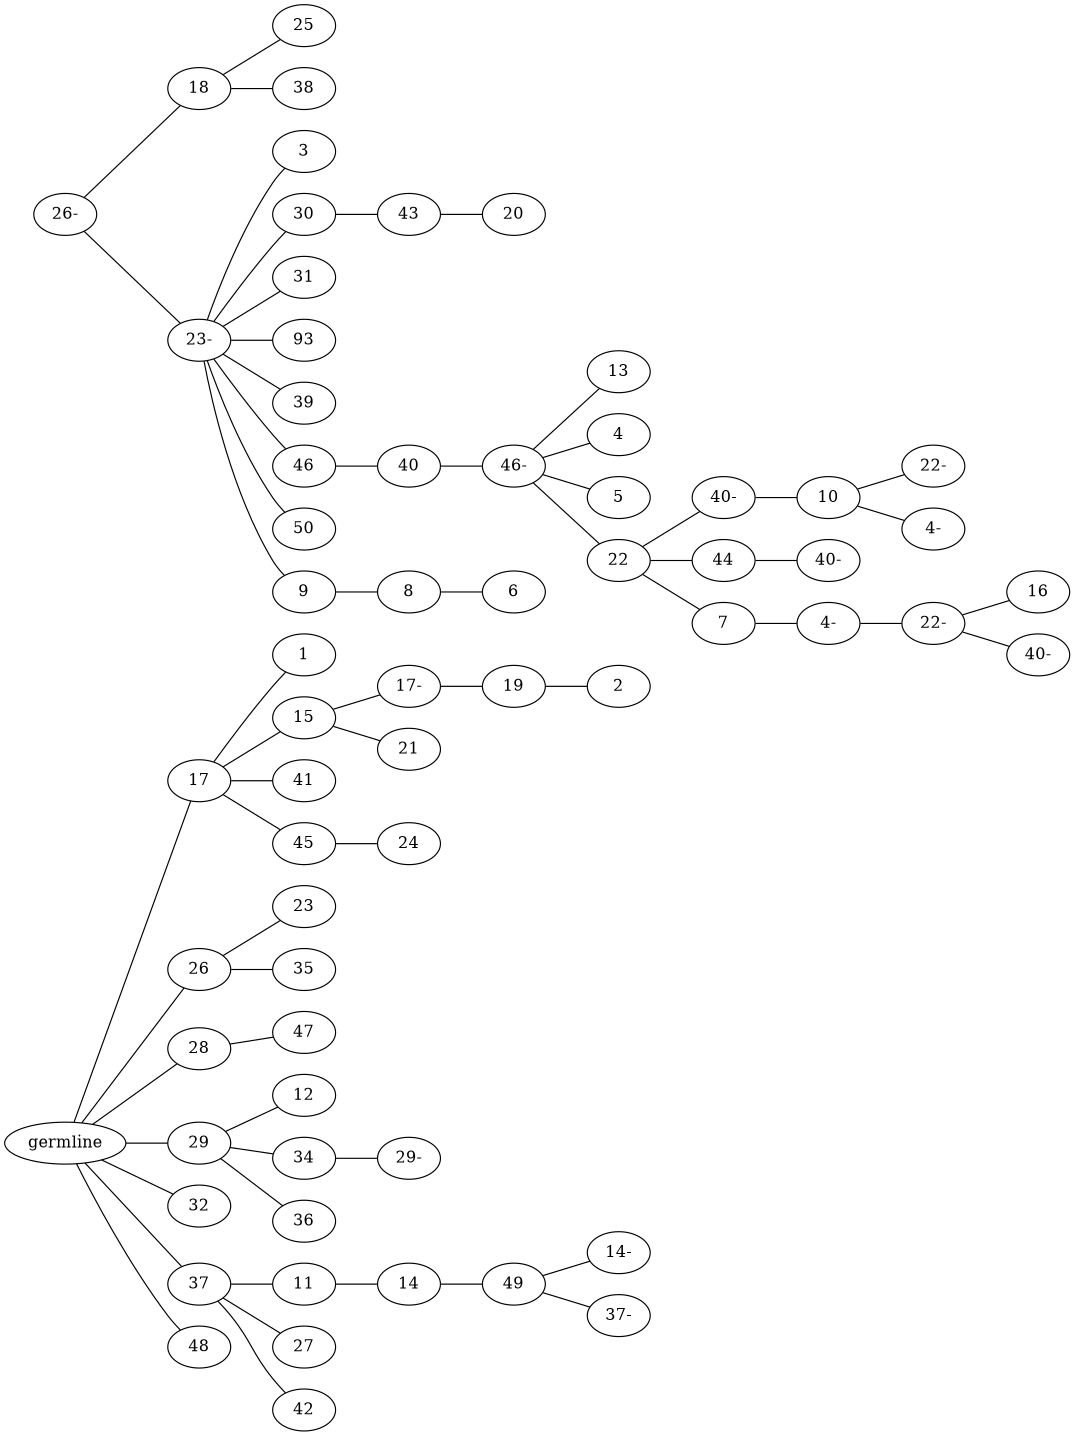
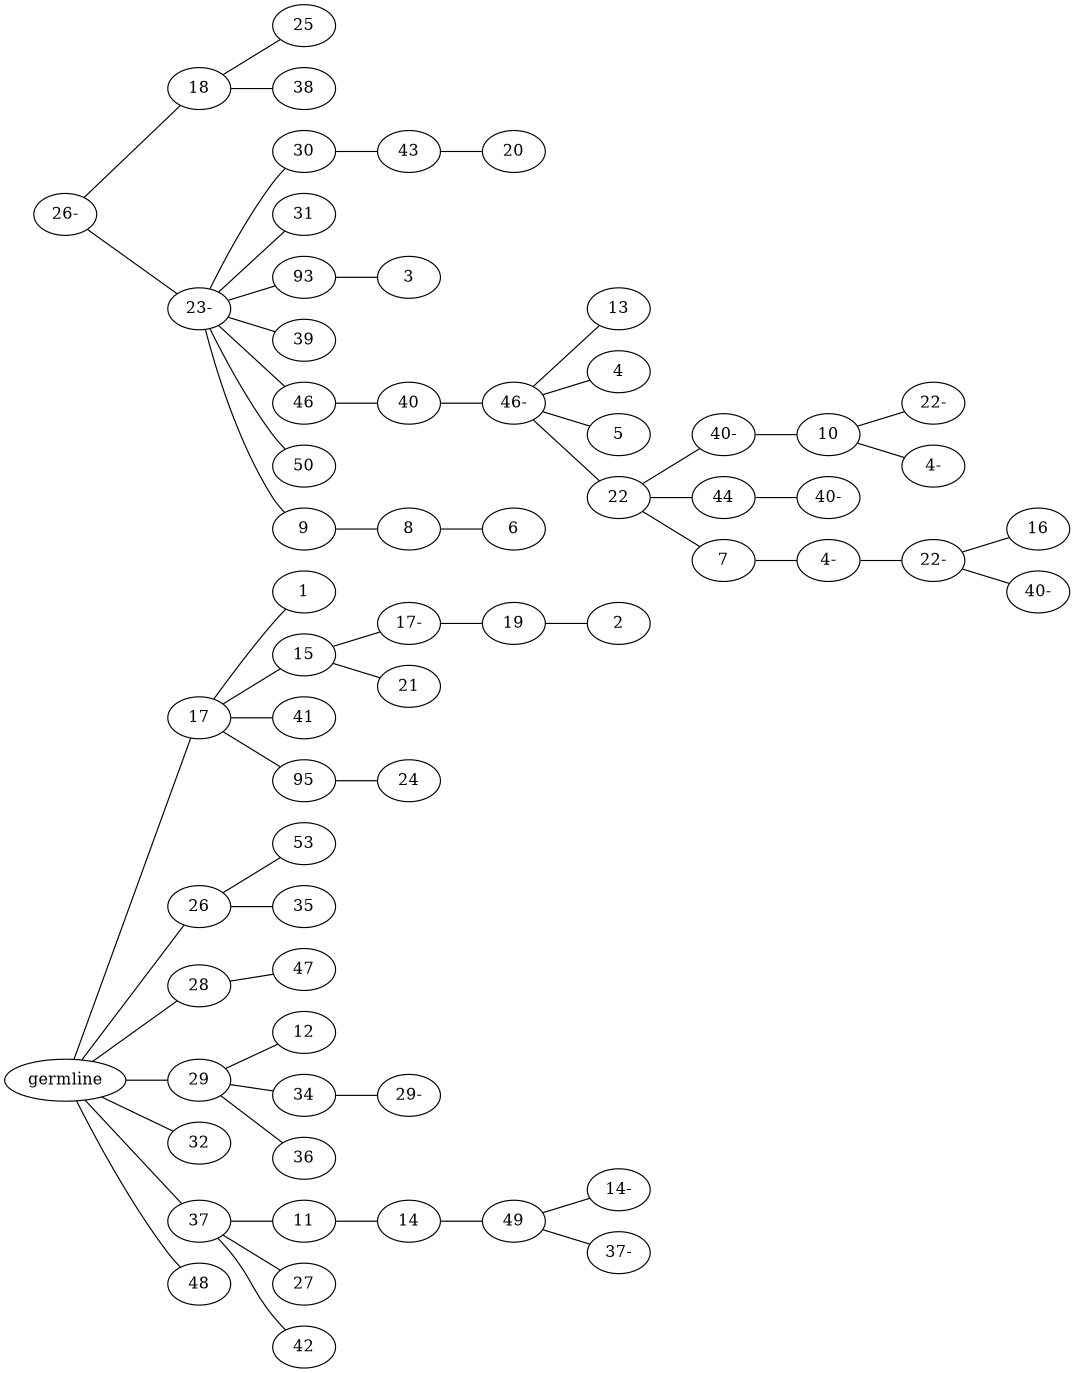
edge "3" -- "23-": now "3" -- "93"
node "45": label "45" -> "95"
node "23": label "23" -> "53"
